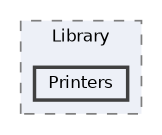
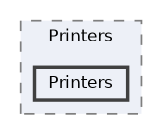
cluster "Library": label "Library" -> "Printers"
